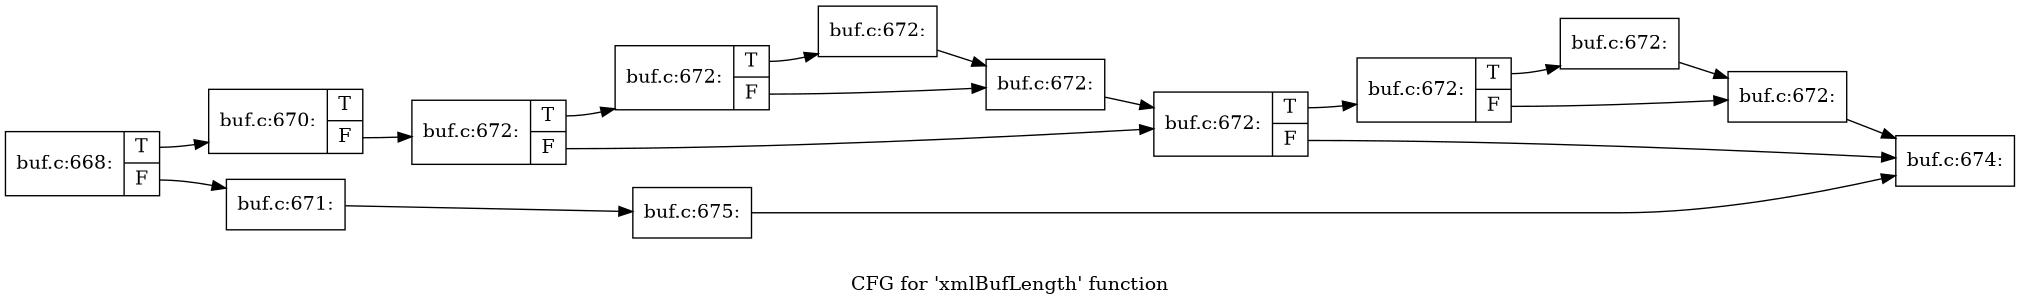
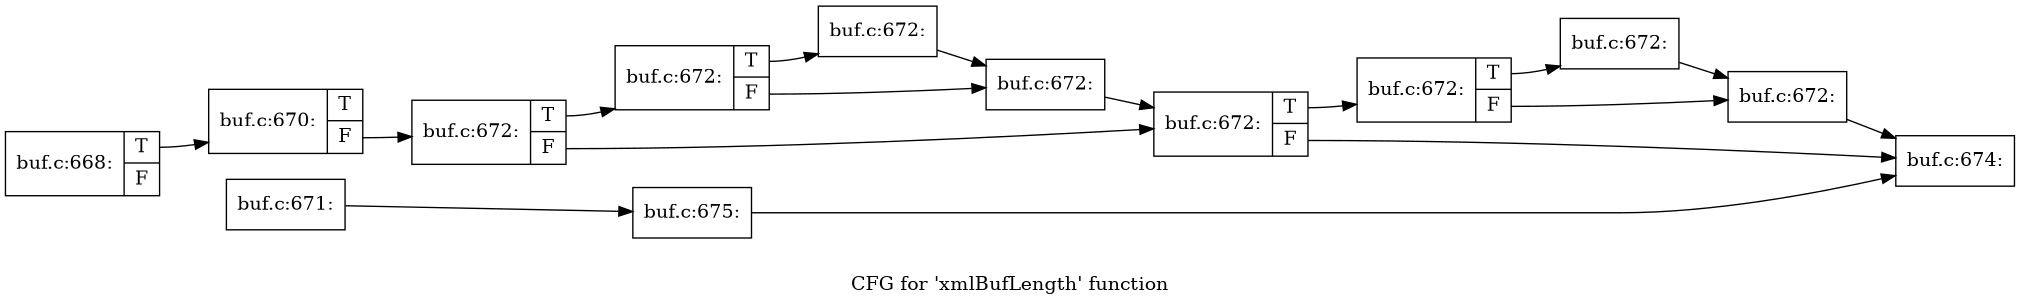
edge "buf.c:668:" -> "buf.c:671:": removed
